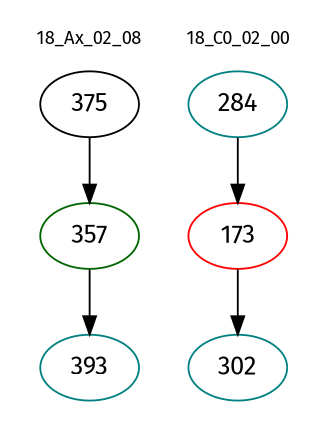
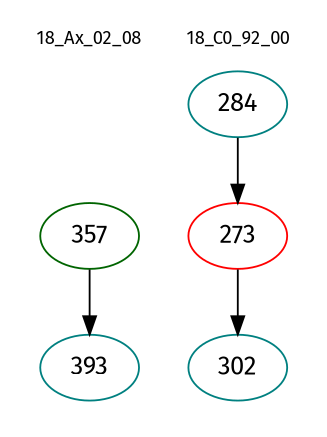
cluster "18_C0_02_00": label "18_C0_02_00" -> "18_C0_92_00"
node "375": removed
node "173": label "173" -> "273"
